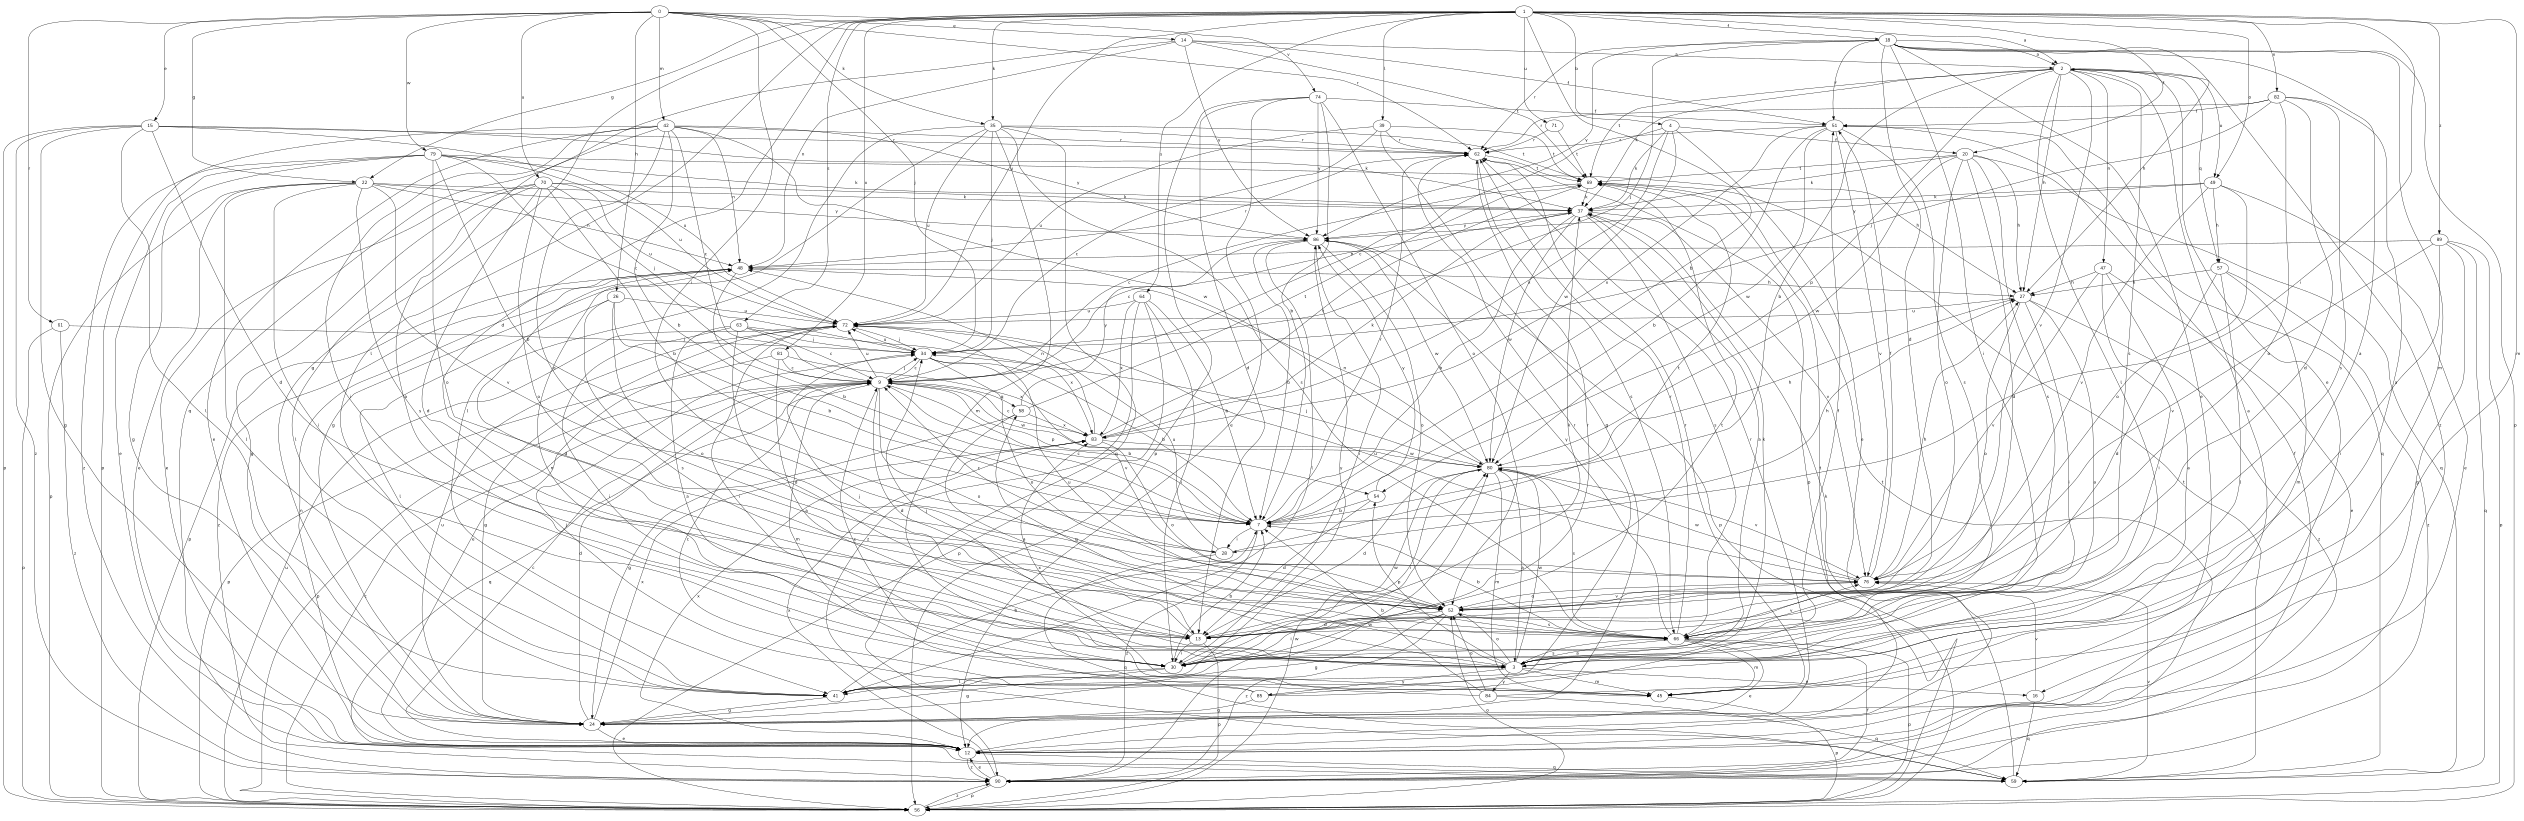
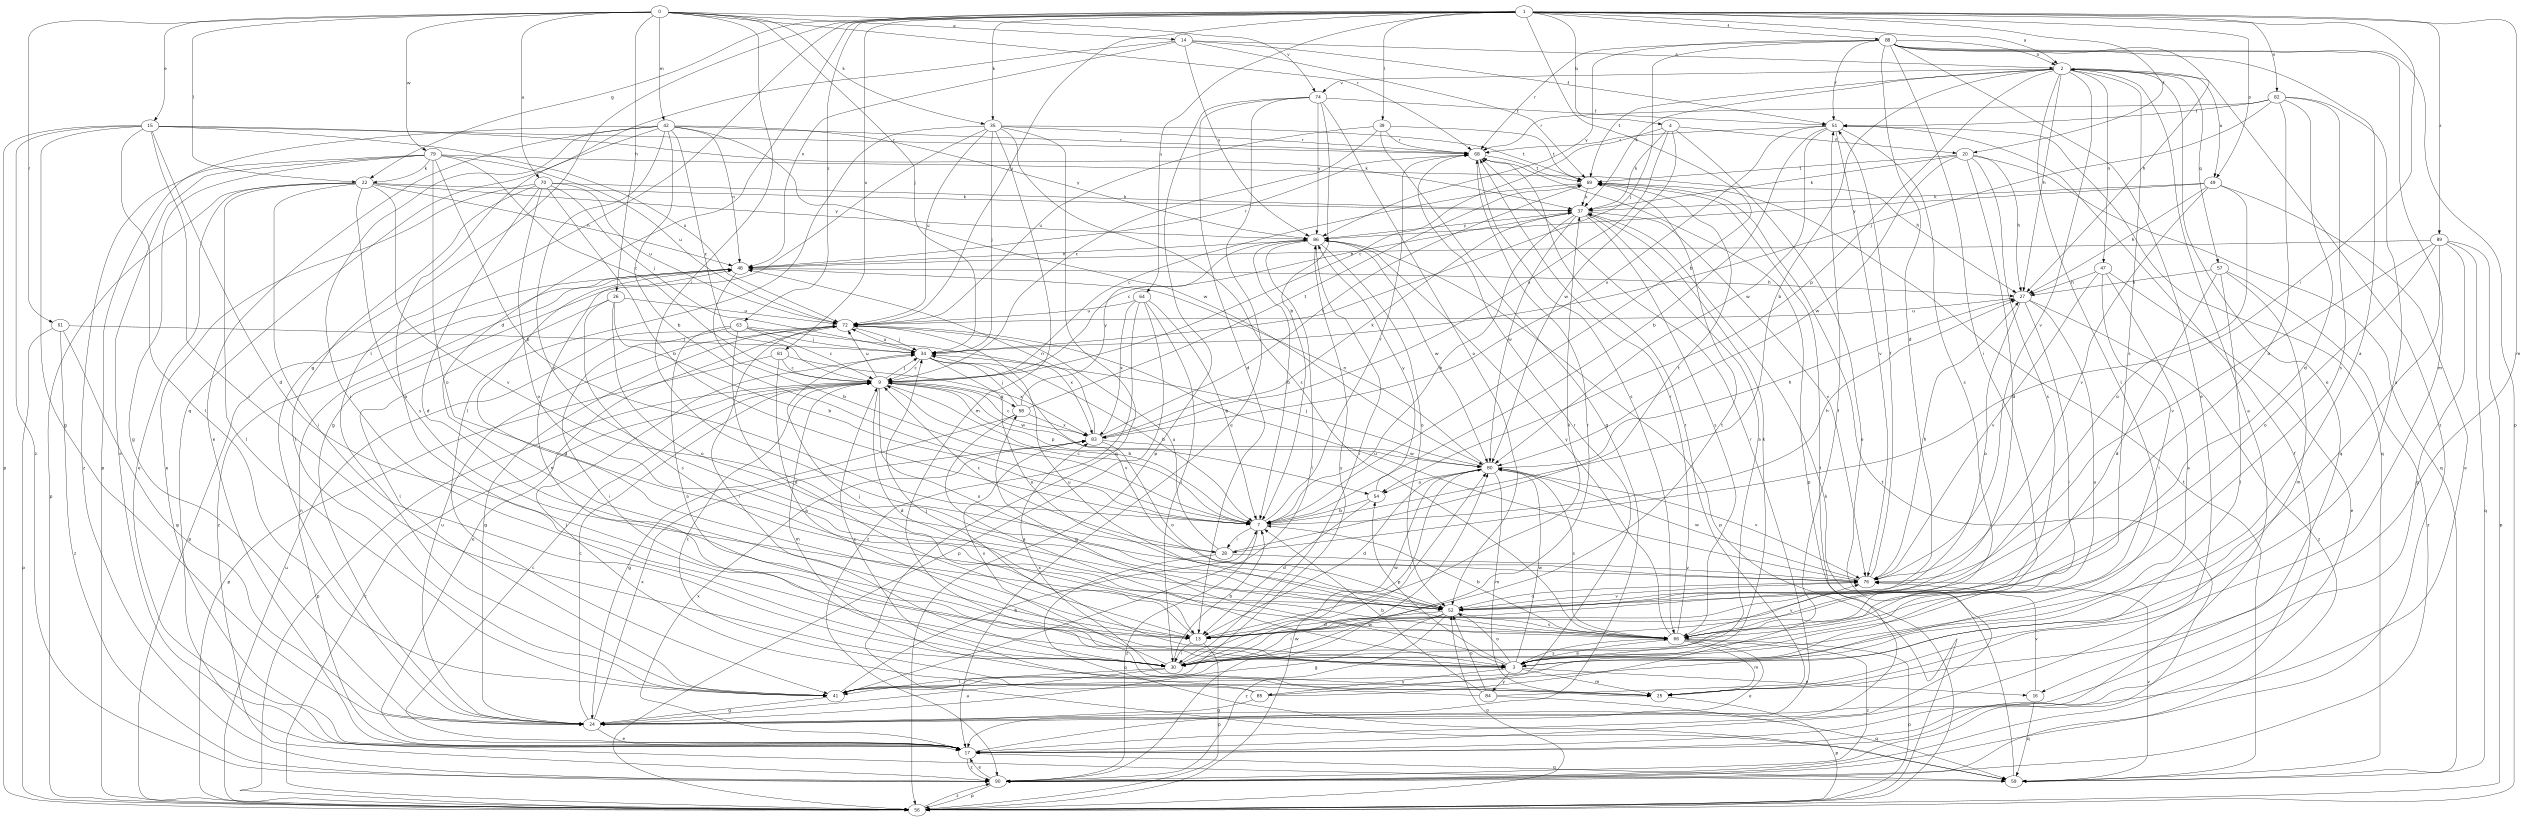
node "18": label "18" -> "88"
edge "2" -> "74": added, label "v"
edge "0" -> "22": label "g" -> "l"
node "71": removed
node "62": label "62" -> "68"
edge "79" -> "37": now "79" -> "22"
edge "49" -> "57": now "49" -> "27"
edge "86" -> "48": added, label "n"
edge "58" -> "34": added, label "j"
edge "89" -> "30": label "i" -> "q"
edge "70" -> "24": now "61" -> "24"
edge "24" -> "9": label "d" -> "c"
edge "80" -> "3": now "80" -> "54"
edge "20" -> "52": now "89" -> "52"
edge "28" -> "76": added, label "v"
edge "15" -> "30": added, label "i"
edge "90" -> "83": now "30" -> "83"
edge "30" -> "24": label "g" -> "a"
node "45": label "45" -> "25"
edge "66" -> "90": label "f" -> "z"
node "12": label "12" -> "17"
edge "9" -> "59": removed, label "q"
